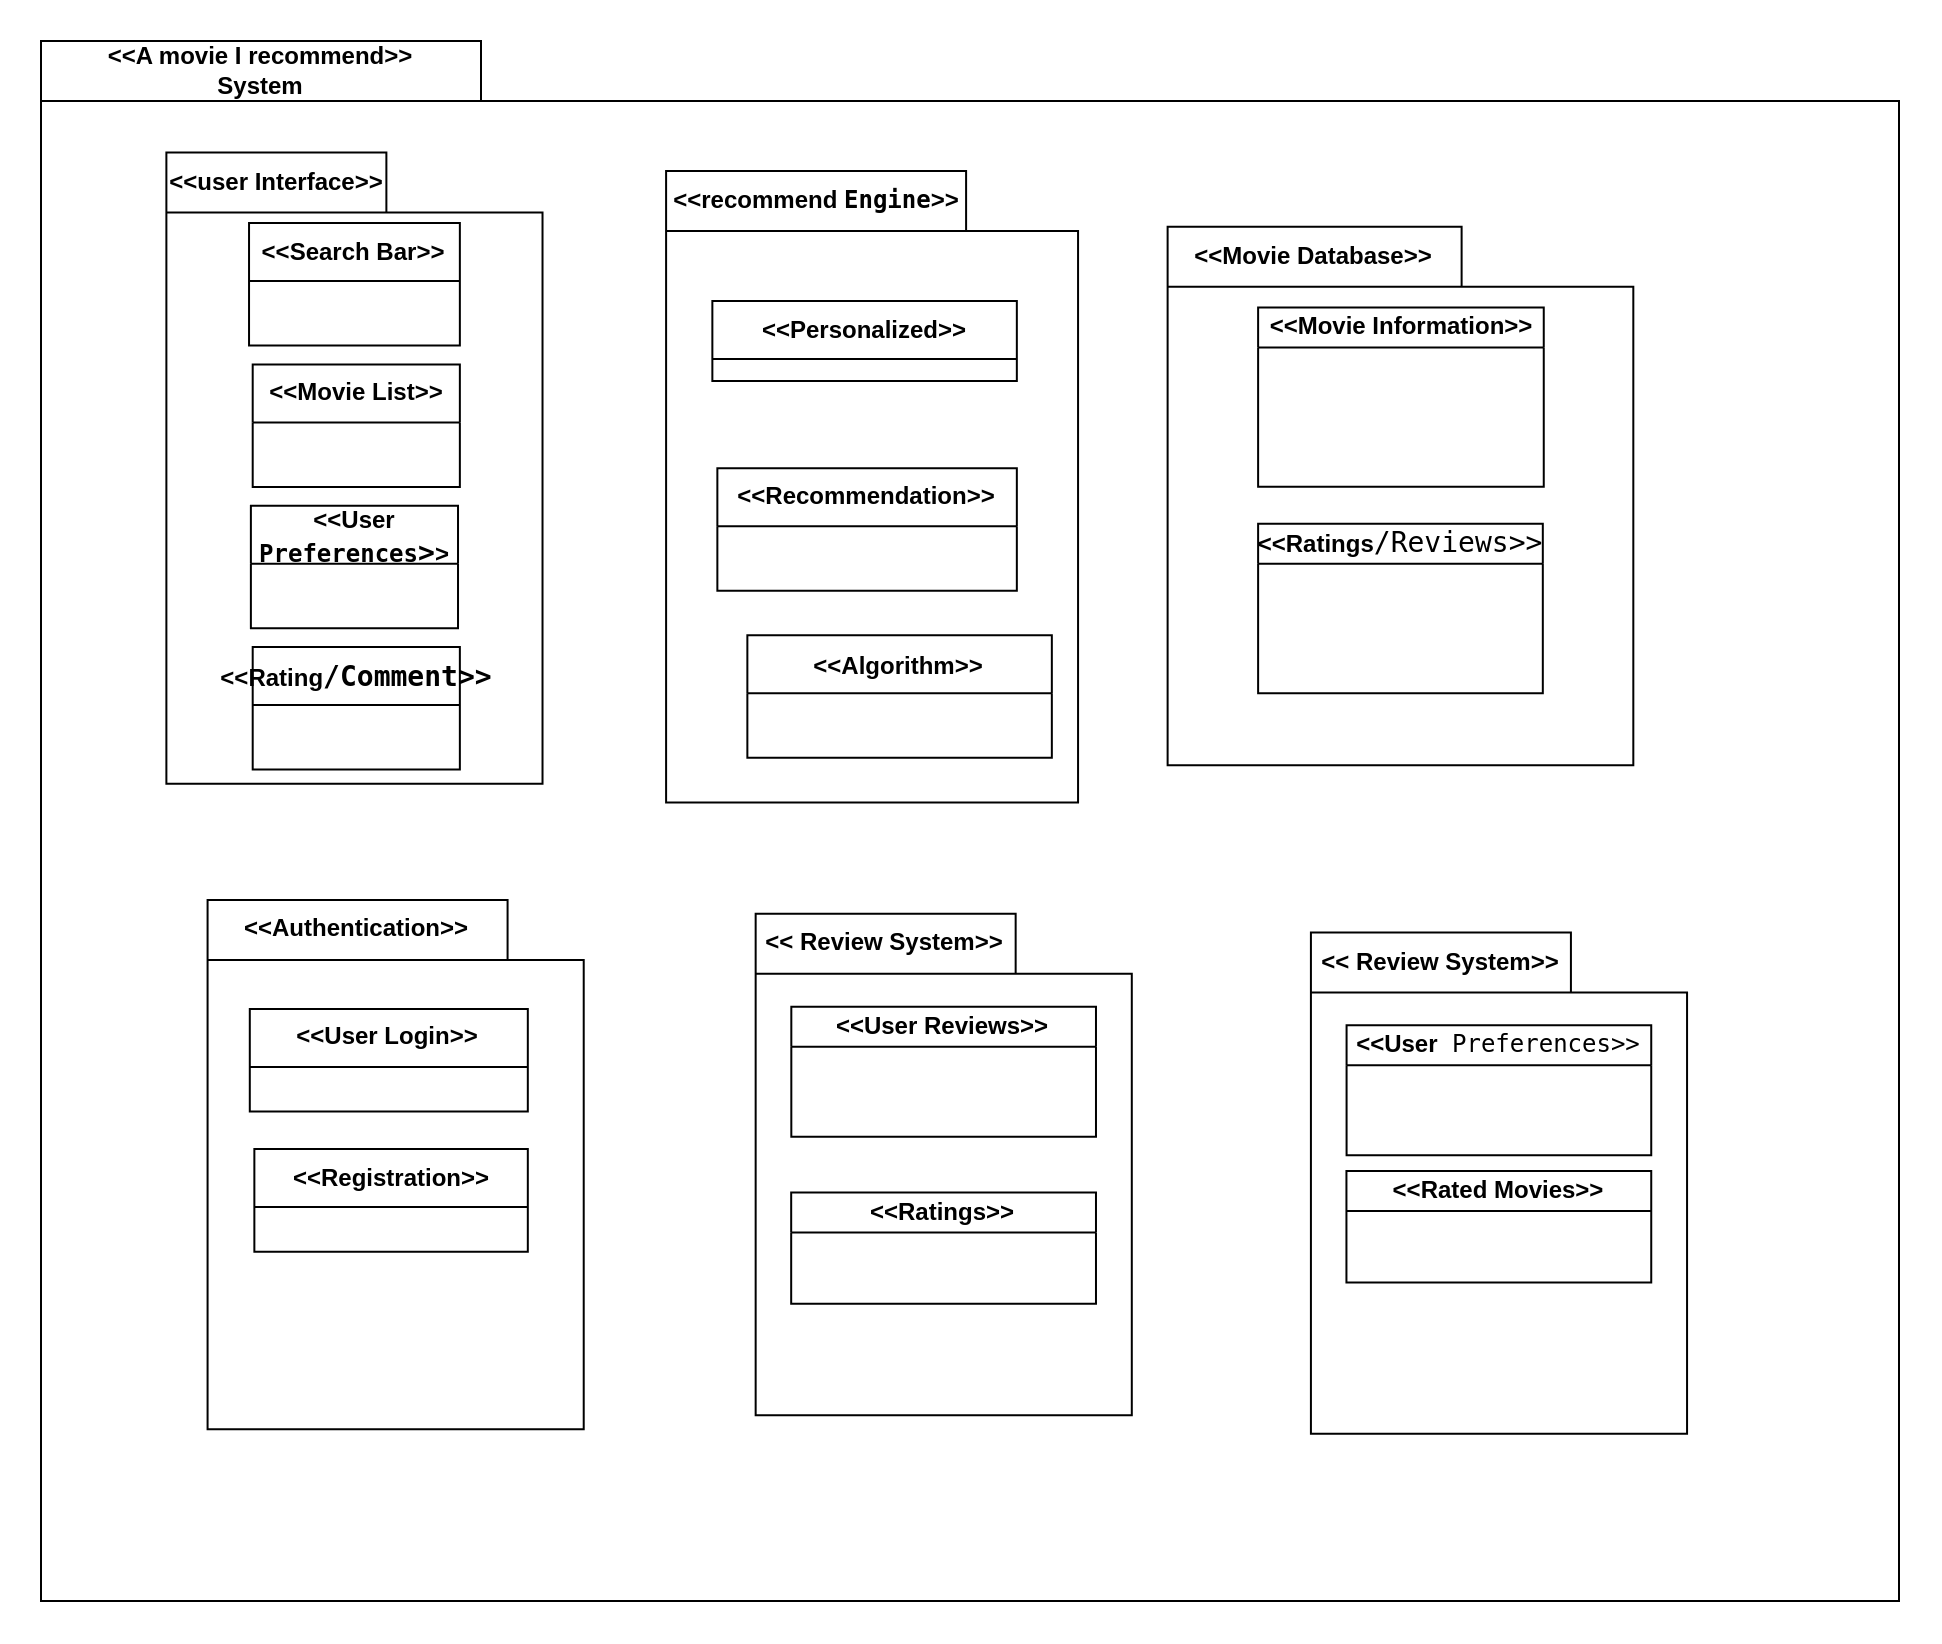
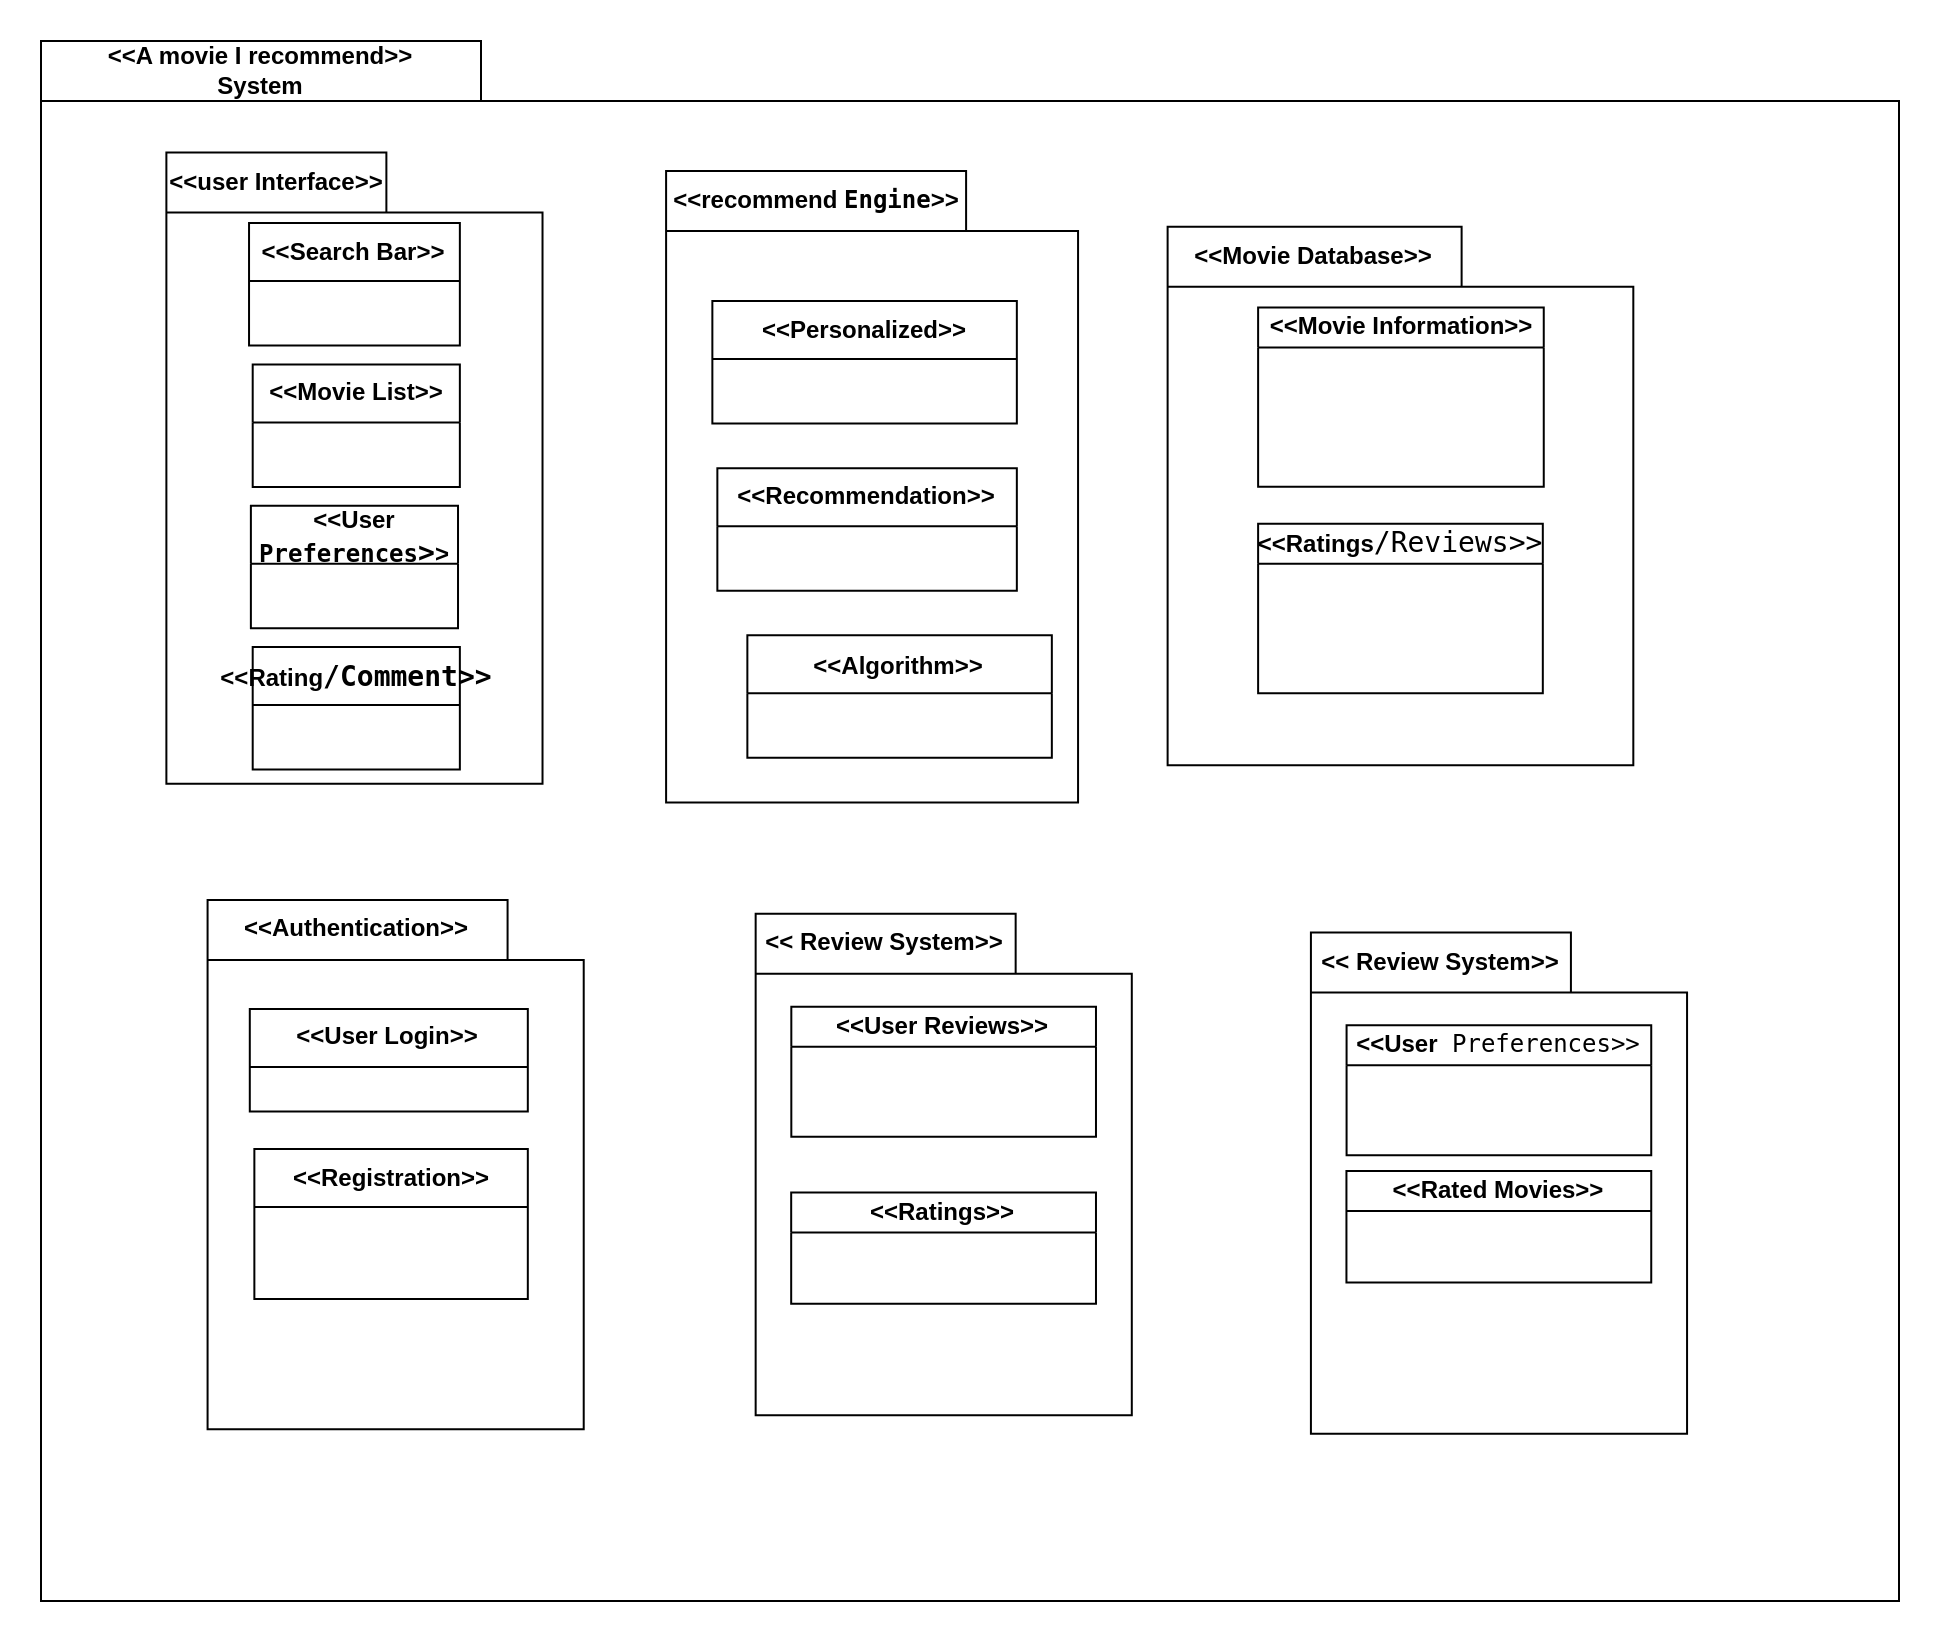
node "<<Personalized>>": size 304x80 -> 304x123
node "<<Registration>>": size 273x103 -> 273x150
